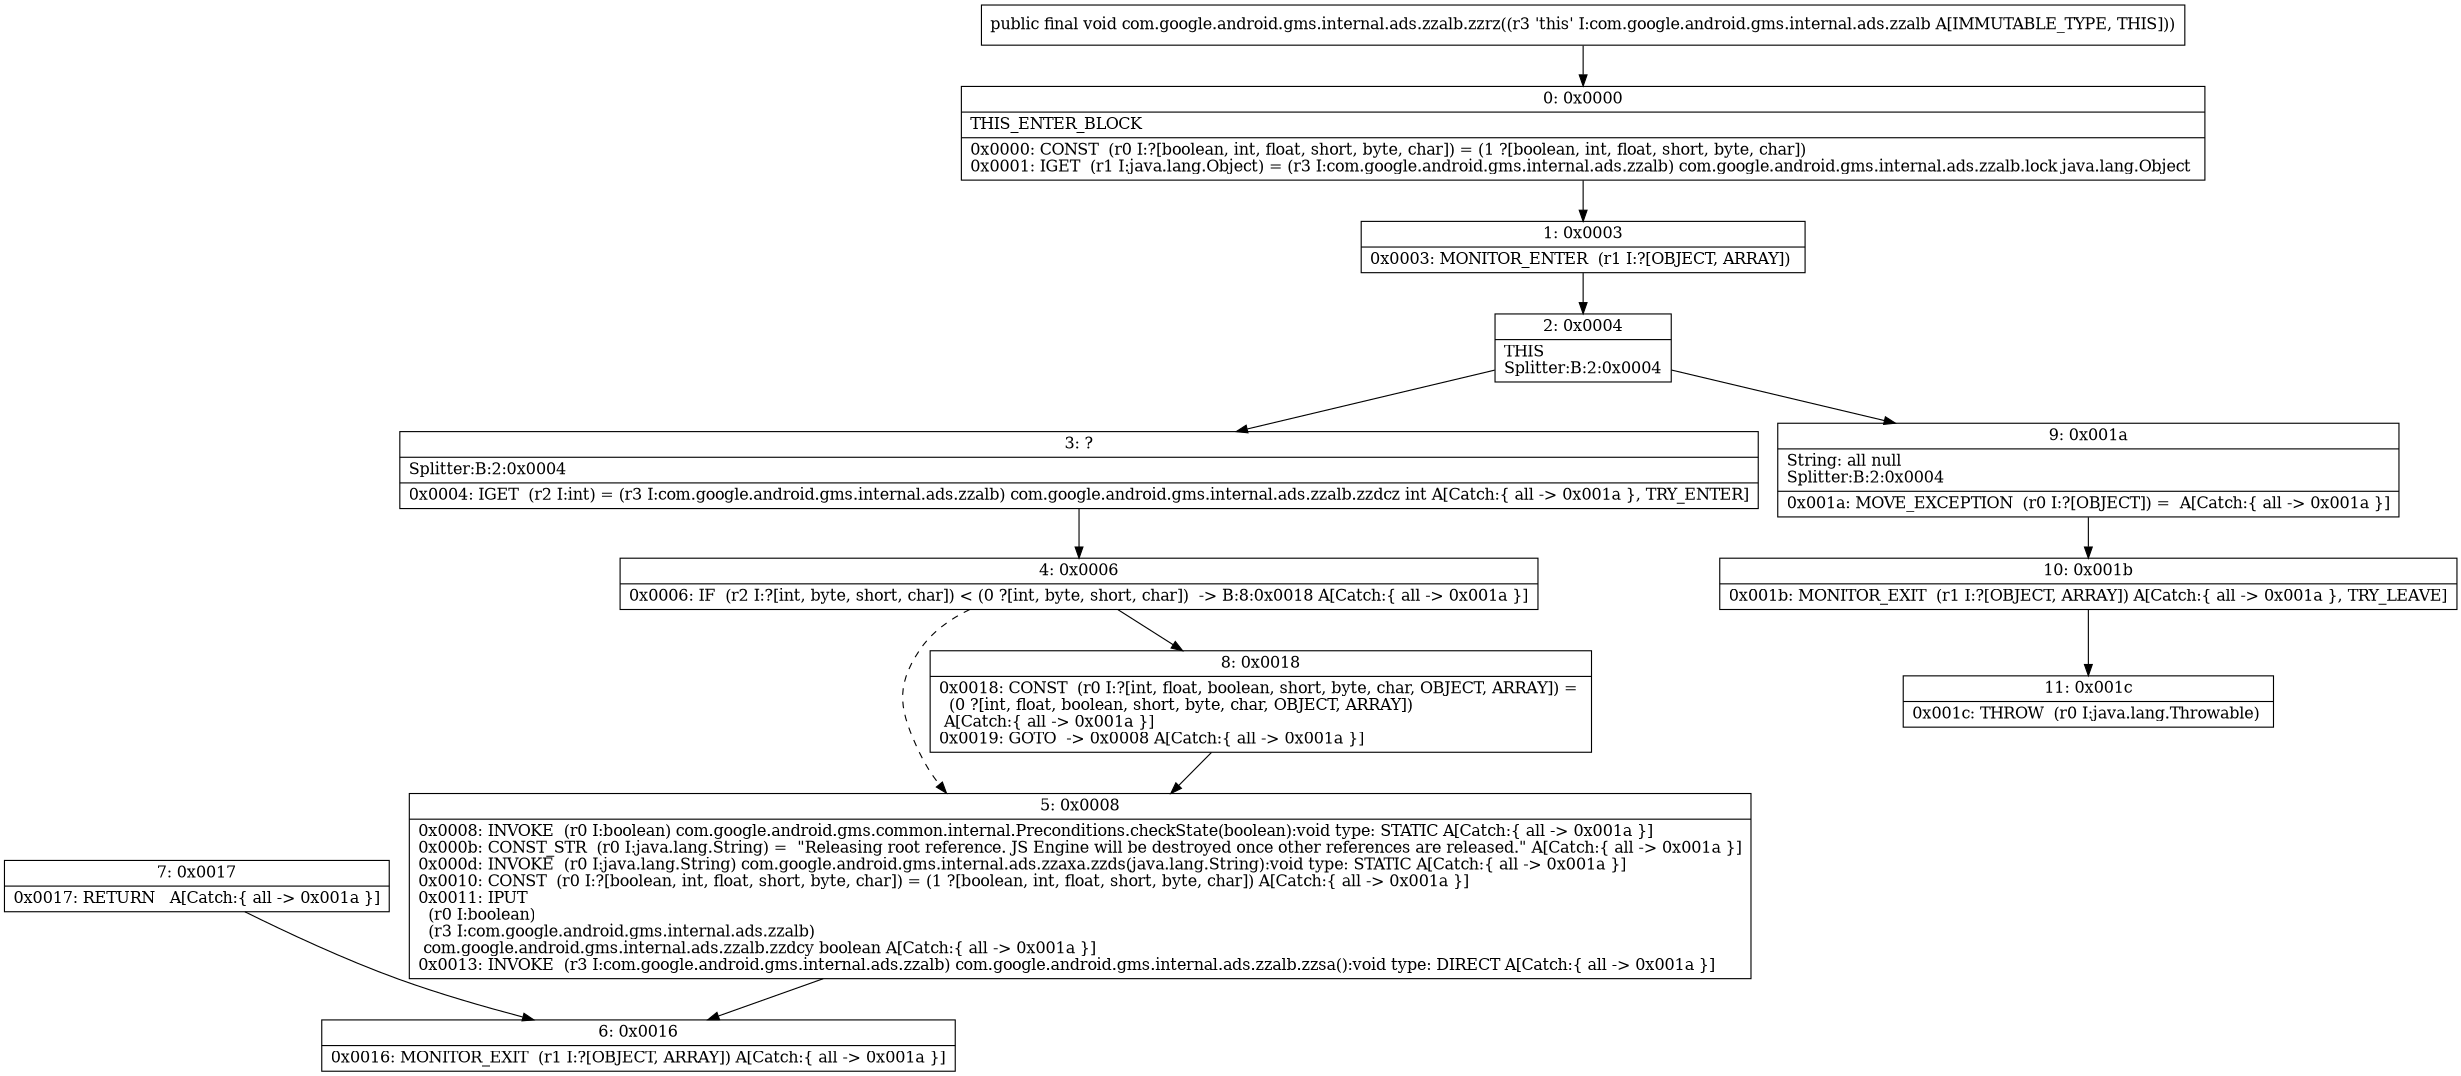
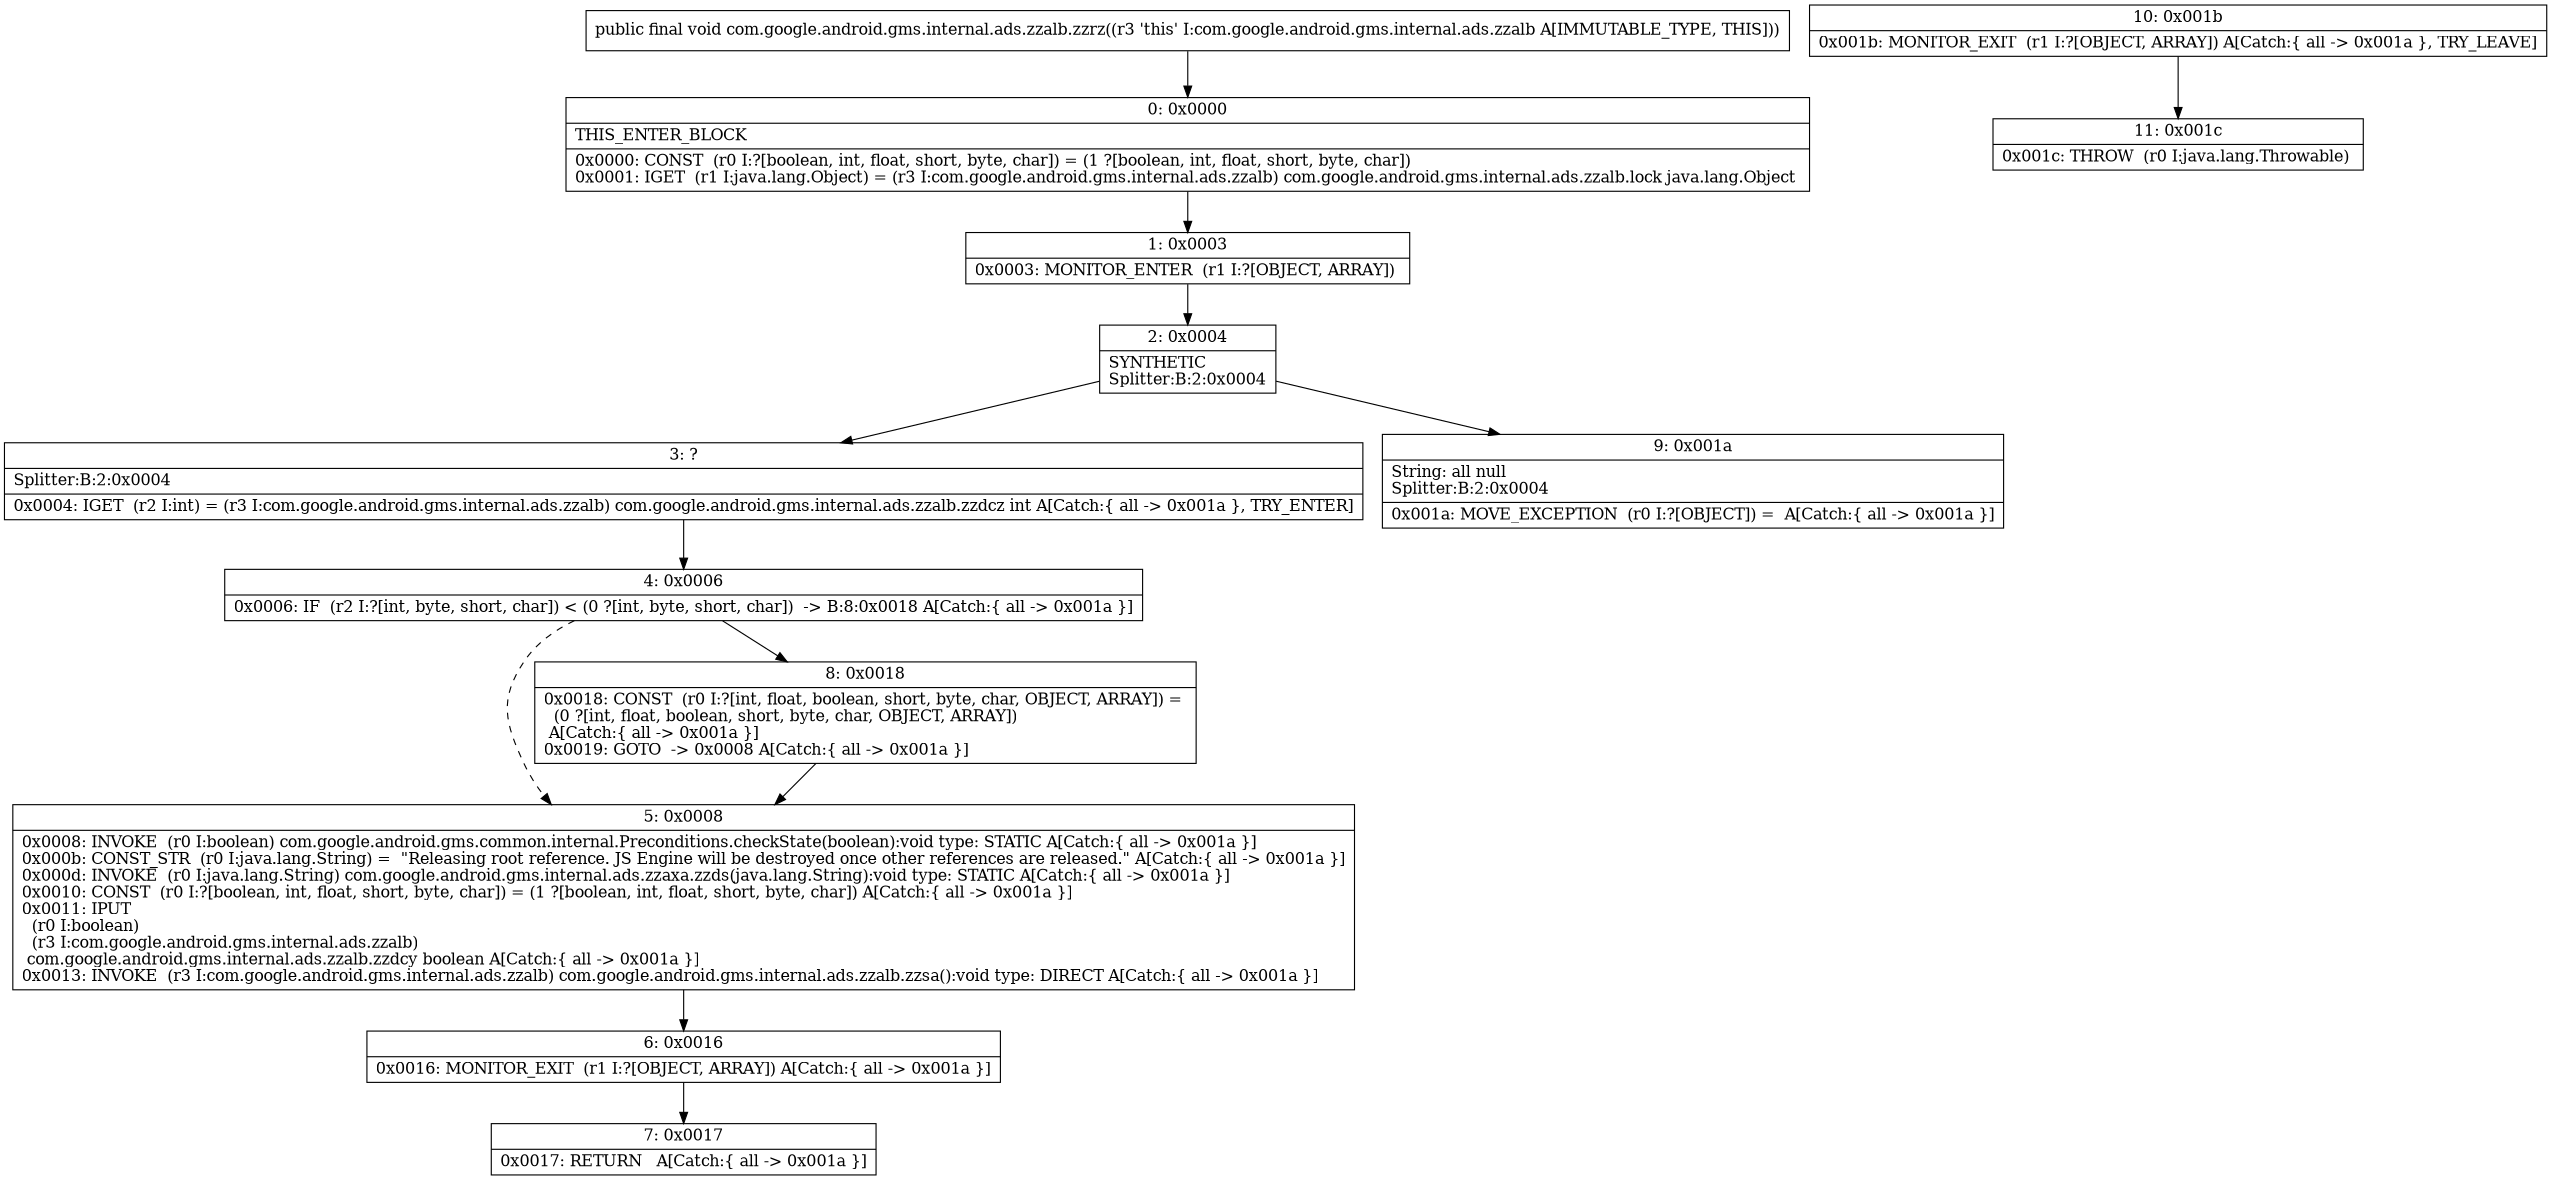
node "2: 0x0004": text "THIS" -> "SYNTHETIC"
edge "9: 0x001a" -> "10: 0x001b": removed
edge "7: 0x0017" -> "6: 0x0016": reversed
